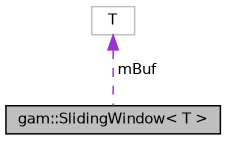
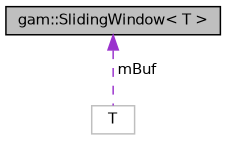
edge "gam::SlidingWindow< T >" -> "T": reversed
